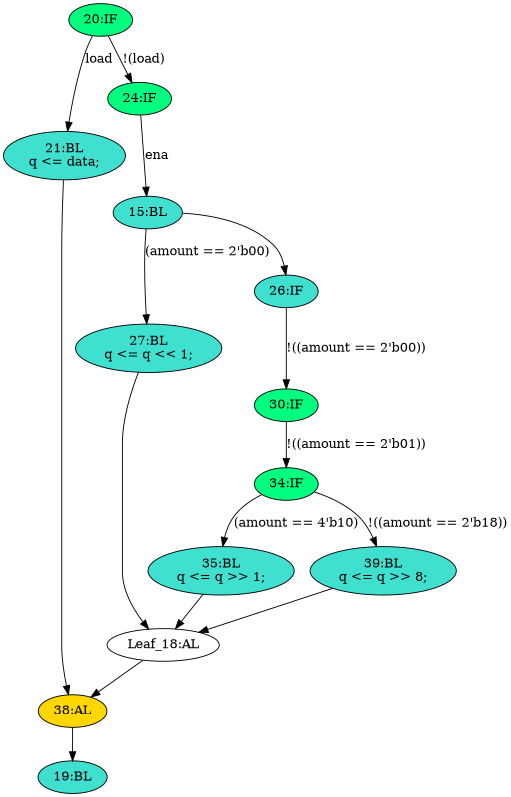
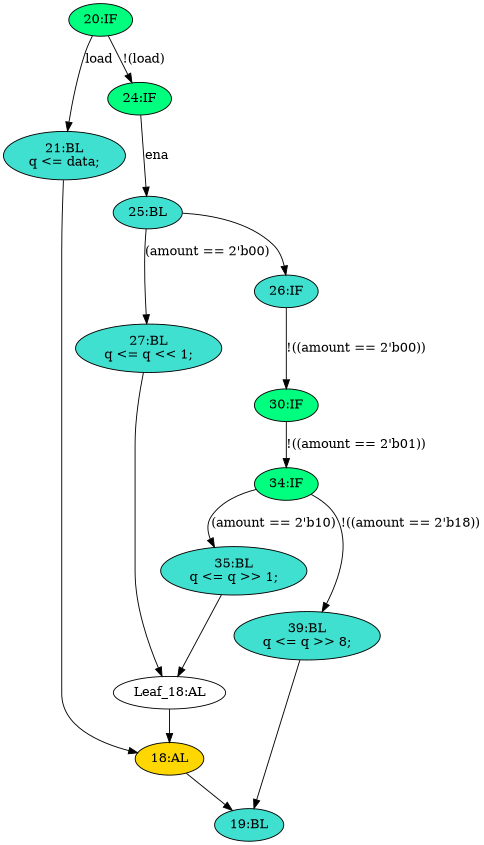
node "15:BL": label "15:BL" -> "25:BL"
edge "34:IF" -> "35:BL q <= q >> 1;": label "(amount == 4'b10)" -> "(amount == 2'b10)"
edge "39:BL q <= q >> 8;" -> "Leaf_18:AL": now "39:BL q <= q >> 8;" -> "19:BL"
node "38:AL": label "38:AL" -> "18:AL"
